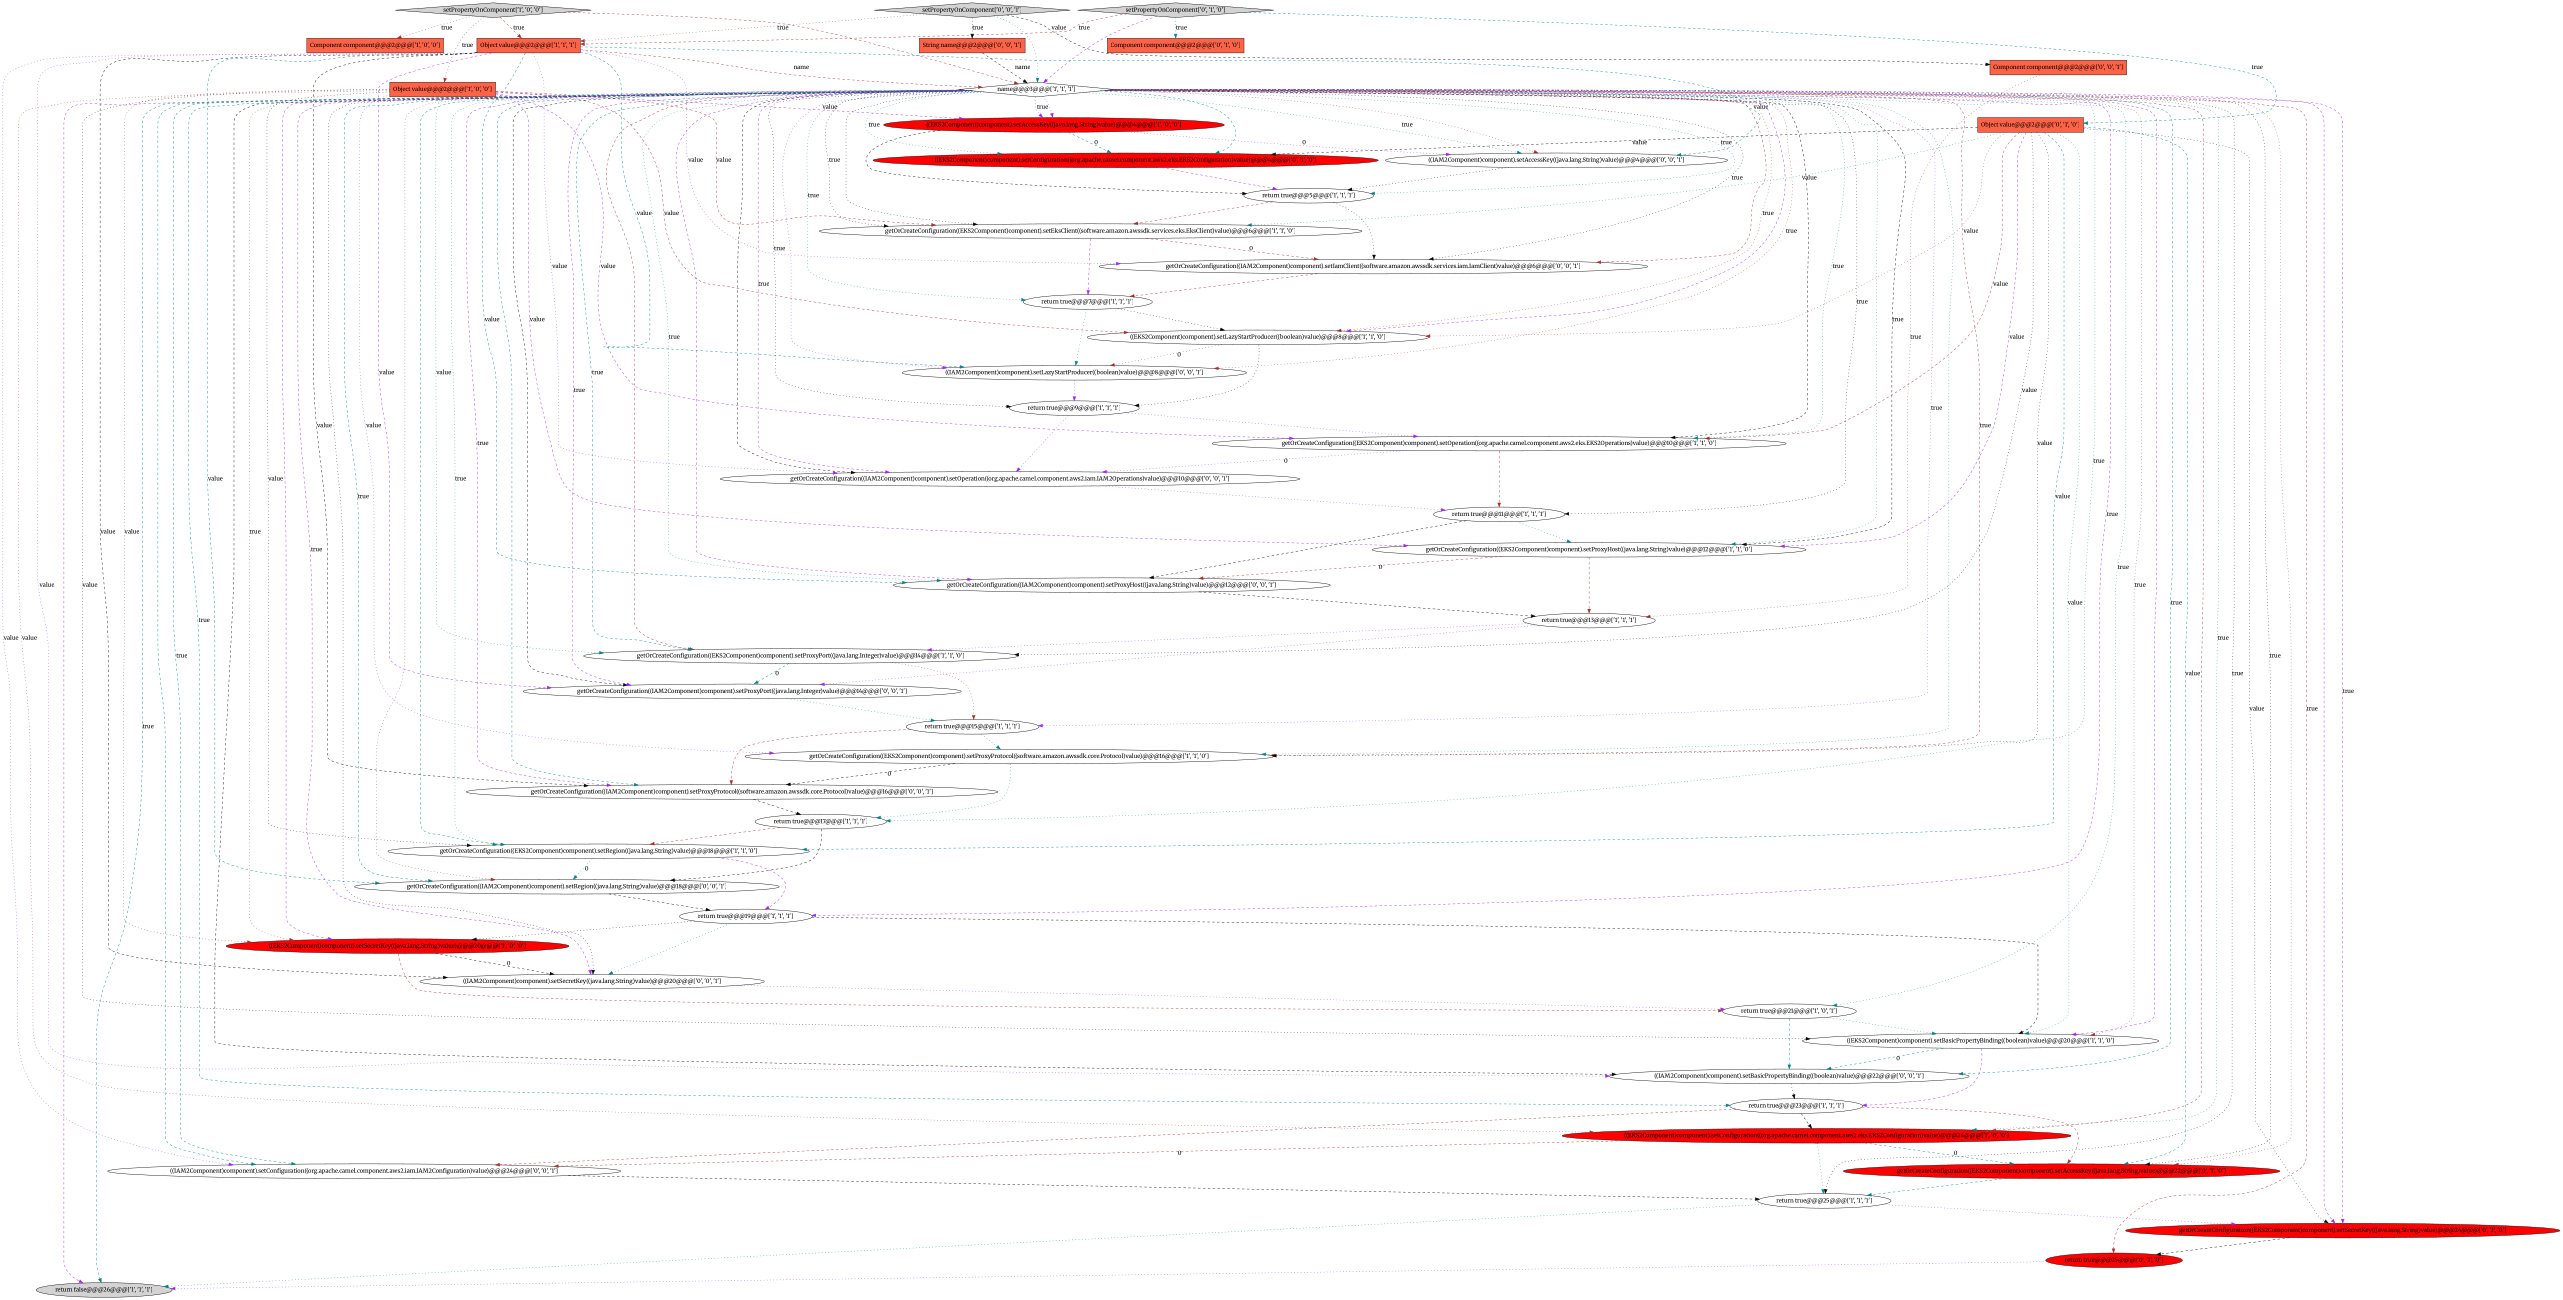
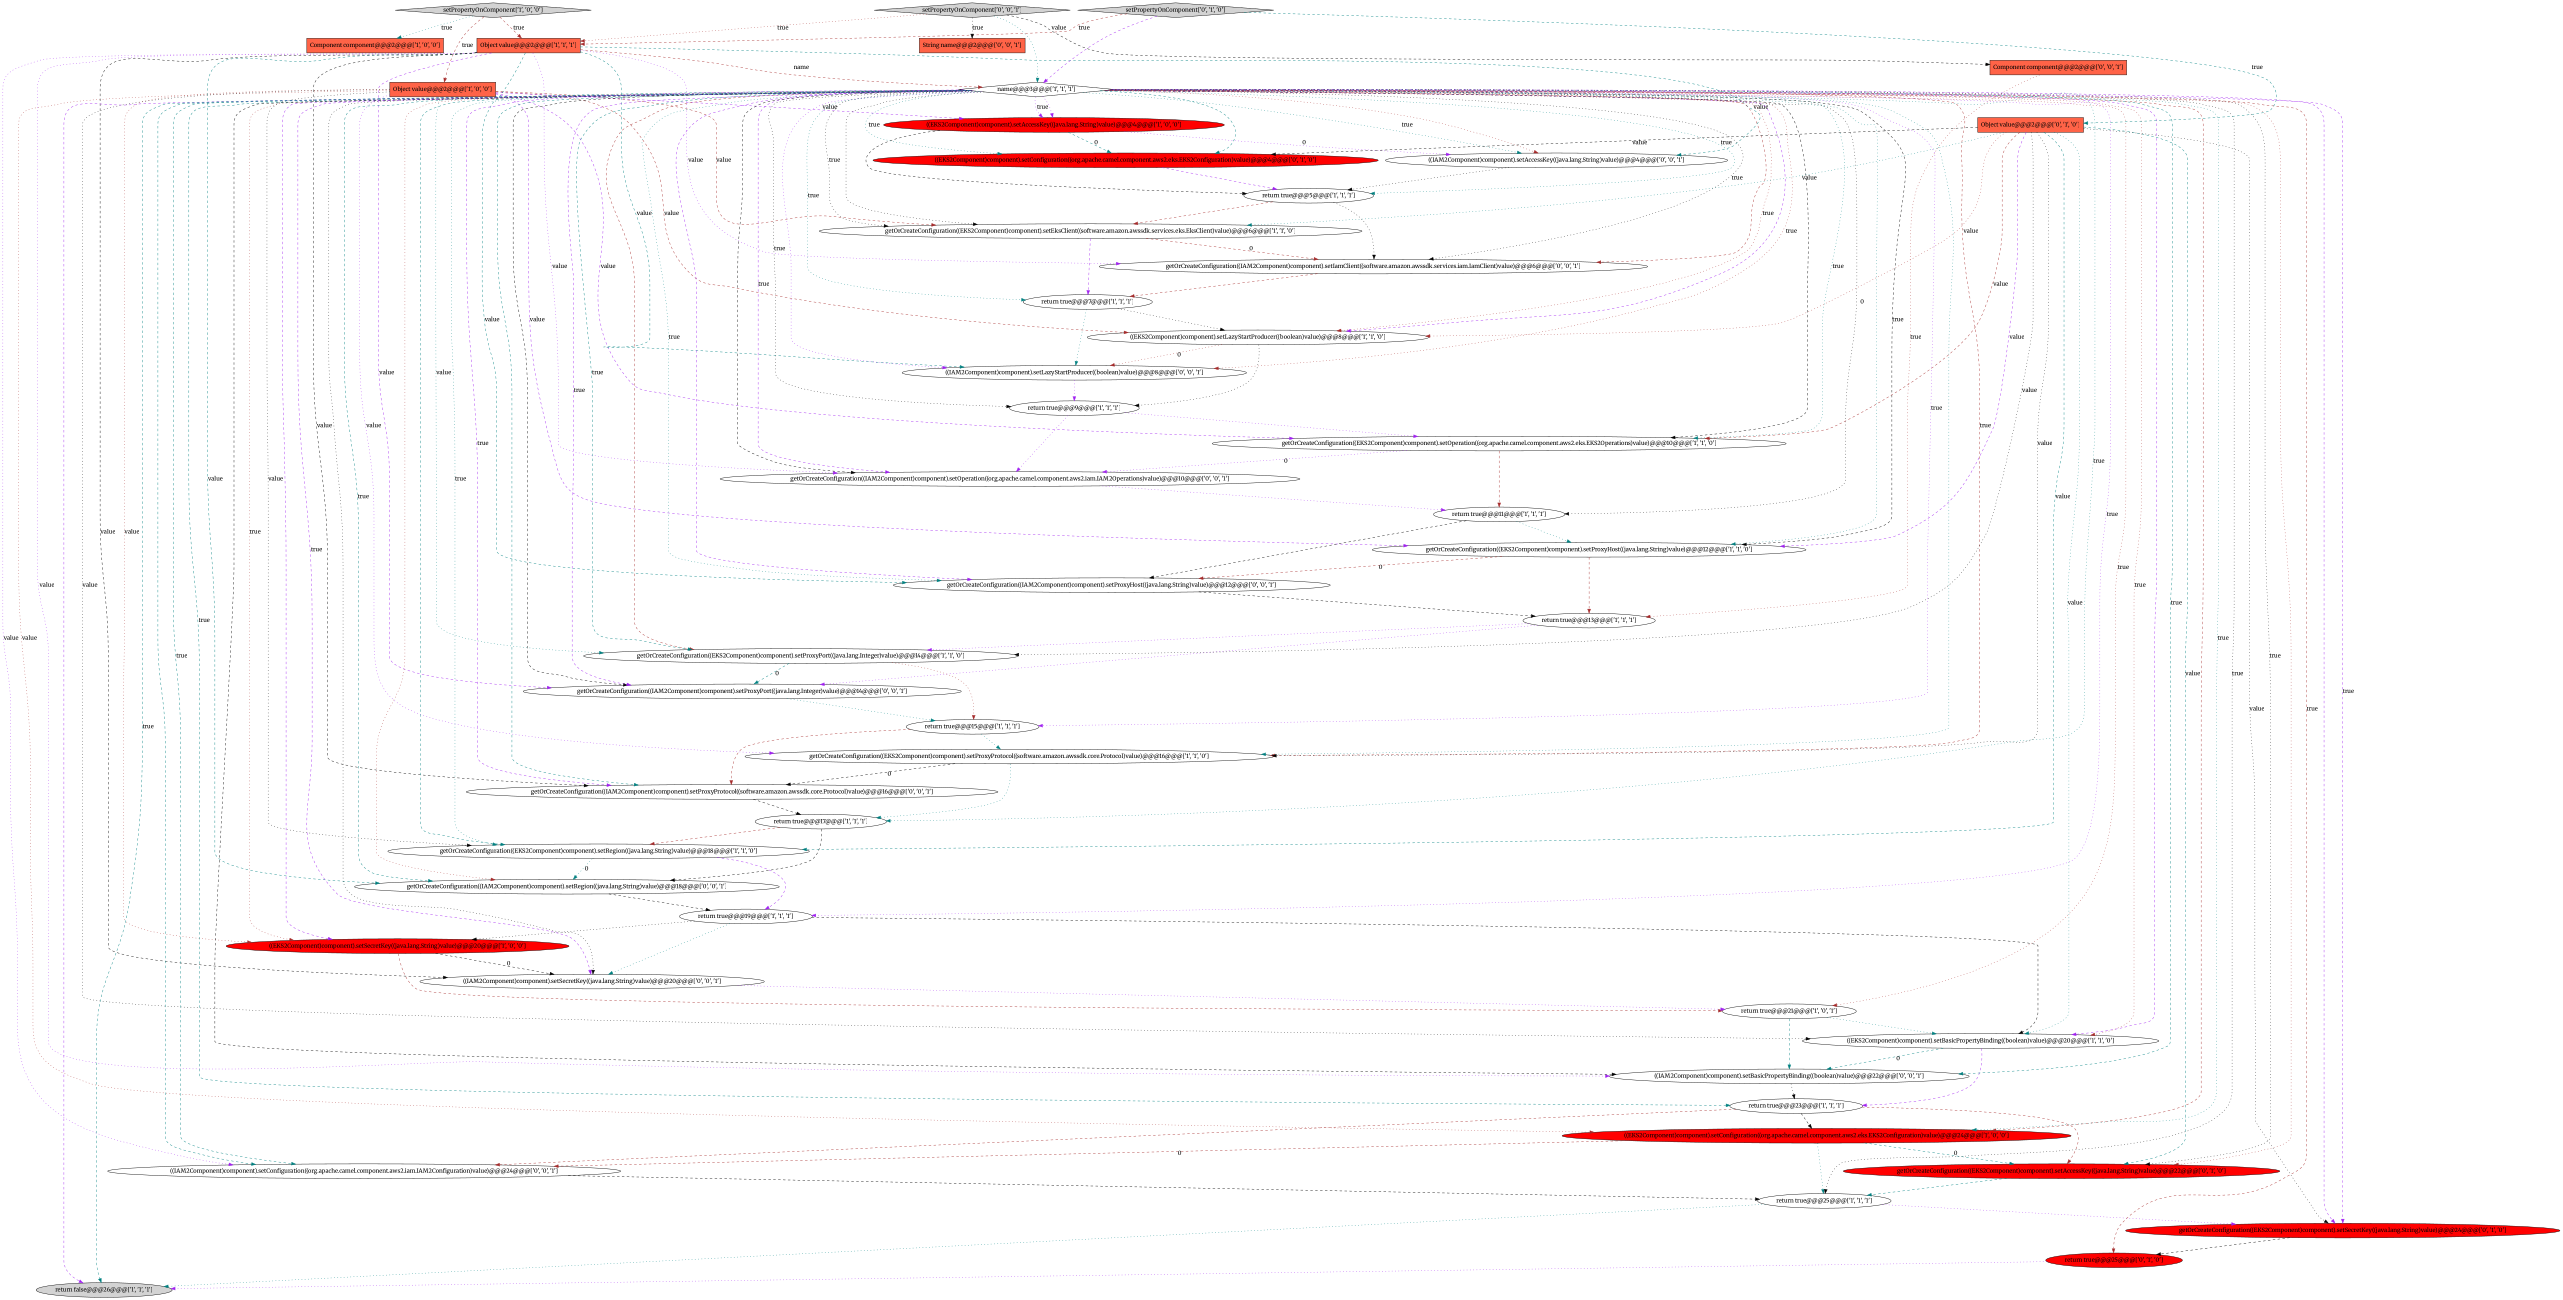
edge "setPropertyOnComponent['1', '0', '0']" -> "Component component@@@2@@@['1', '0', '0']": color brown -> teal
edge "setPropertyOnComponent['1', '0', '0']" -> "name@@@3@@@['1', '1', '1']": removed
edge "setPropertyOnComponent['1', '0', '0']" -> "Object value@@@2@@@['1', '0', '0']": style dotted -> dashed
node "Component component@@@2@@@['0', '1', '0']": removed
edge "String name@@@2@@@['0', '0', '1']" -> "name@@@3@@@['1', '1', '1']": removed, label "name"
edge "name@@@3@@@['1', '1', '1']" -> "return true@@@21@@@['1', '0', '1']": color teal -> brown
edge "name@@@3@@@['1', '1', '1']" -> "return true@@@11@@@['1', '1', '1']": label "true" -> "0"
edge "name@@@3@@@['1', '1', '1']" -> "return true@@@19@@@['1', '1', '1']": style dashed -> dotted
